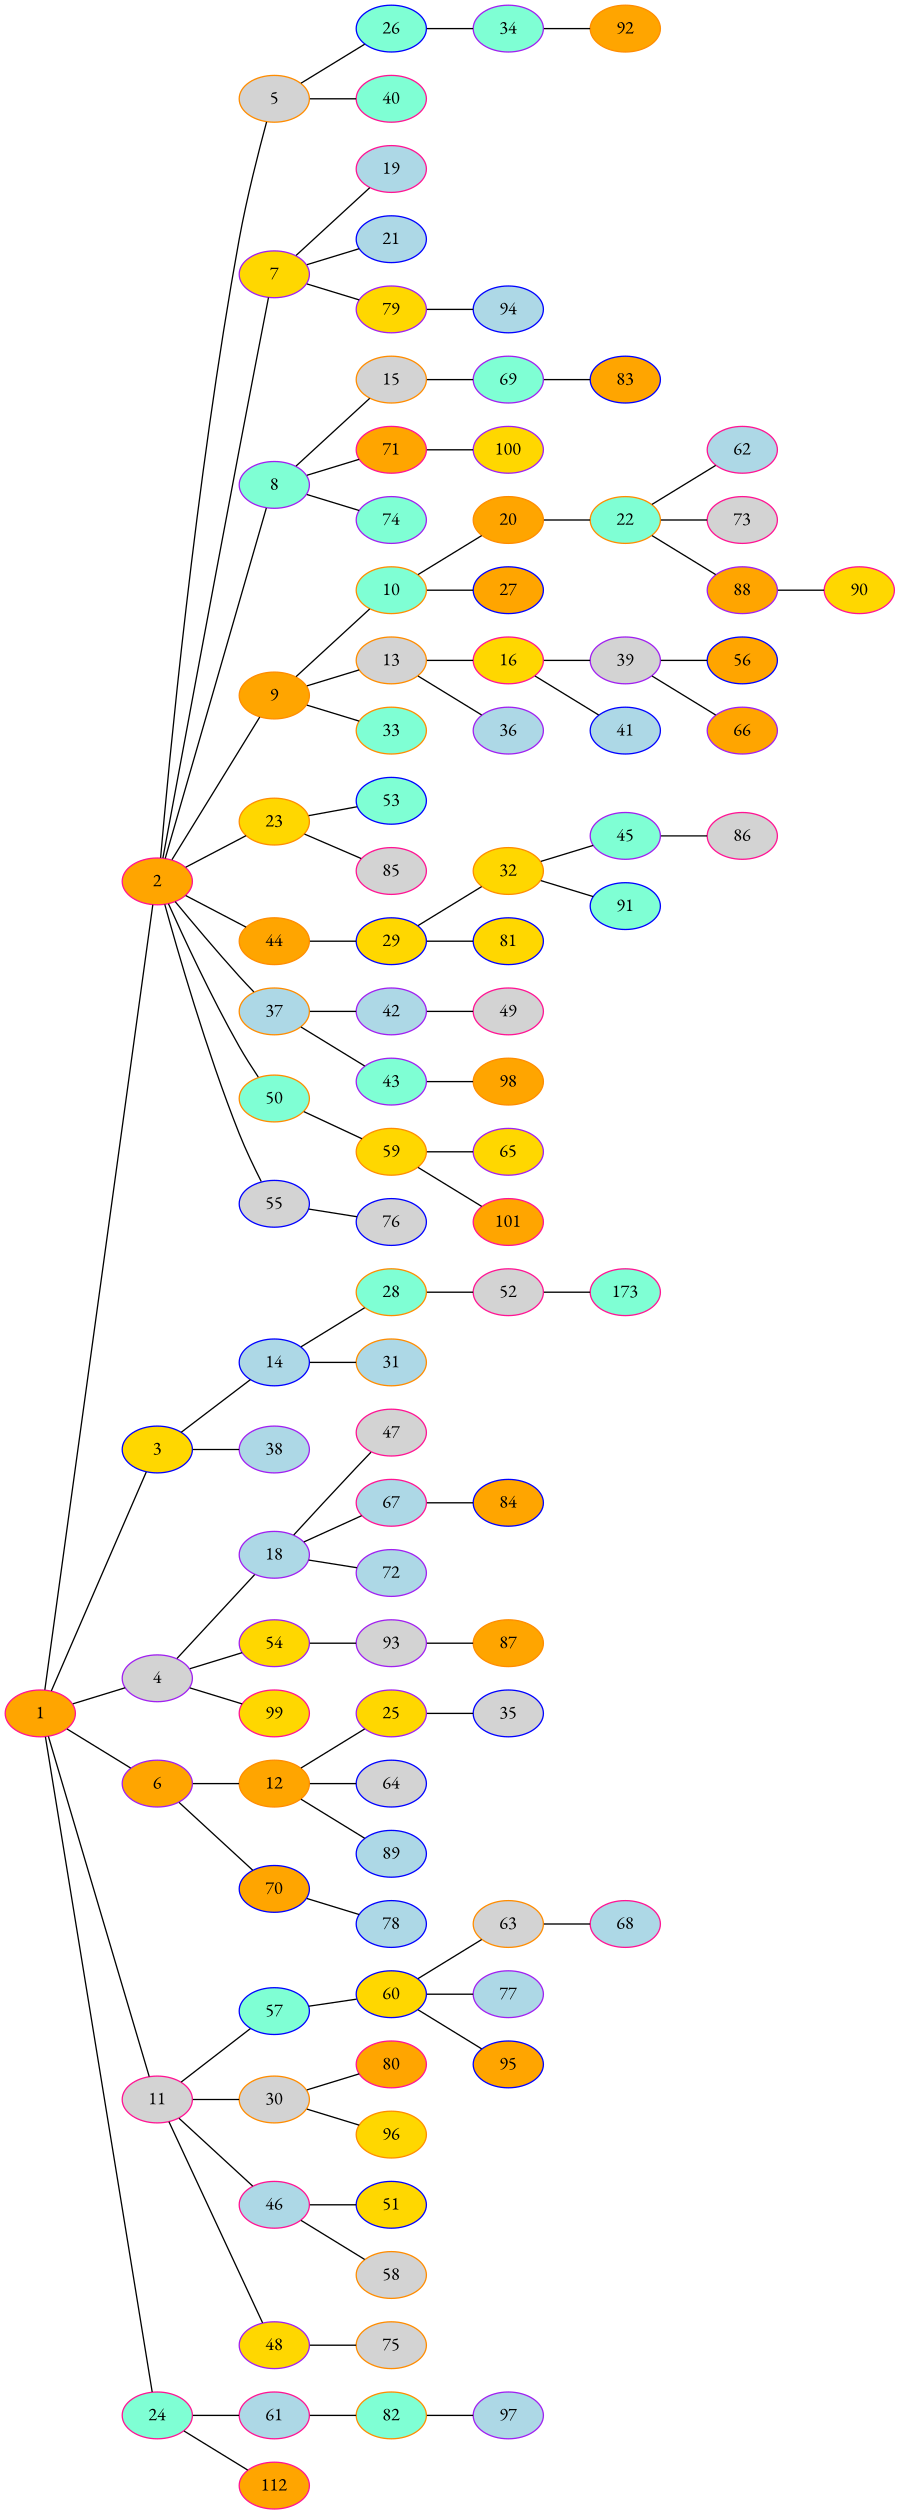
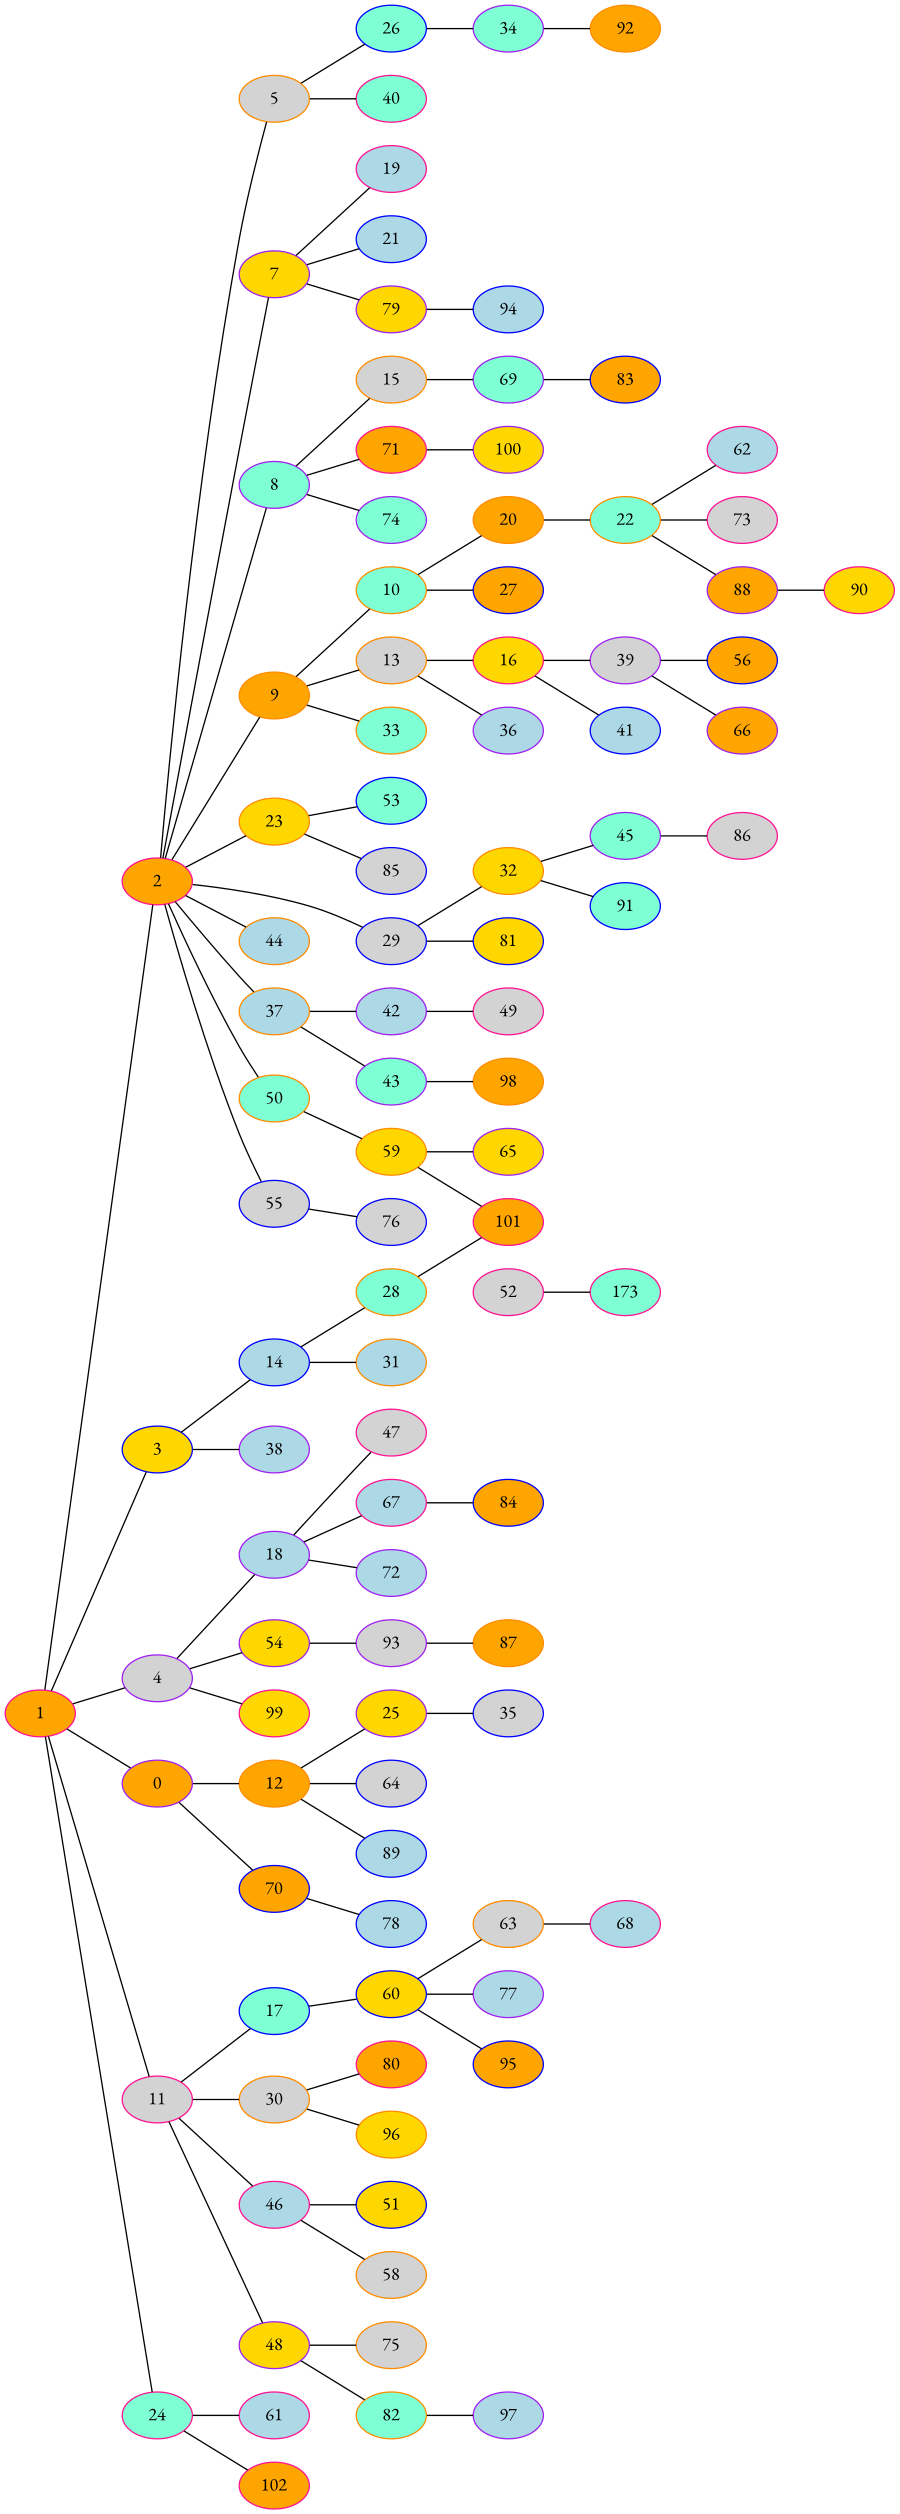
node "85": color deeppink -> blue
node "44": fillcolor orange -> lightblue
edge "44" -- "29": now "2" -- "29"
node "29": fillcolor gold -> lightgrey
edge "28" -- "52": now "28" -- "101"
node "6": label "6" -> "0"
node "57": label "57" -> "17"
edge "61" -- "82": now "48" -- "82"
node "112": label "112" -> "102"
